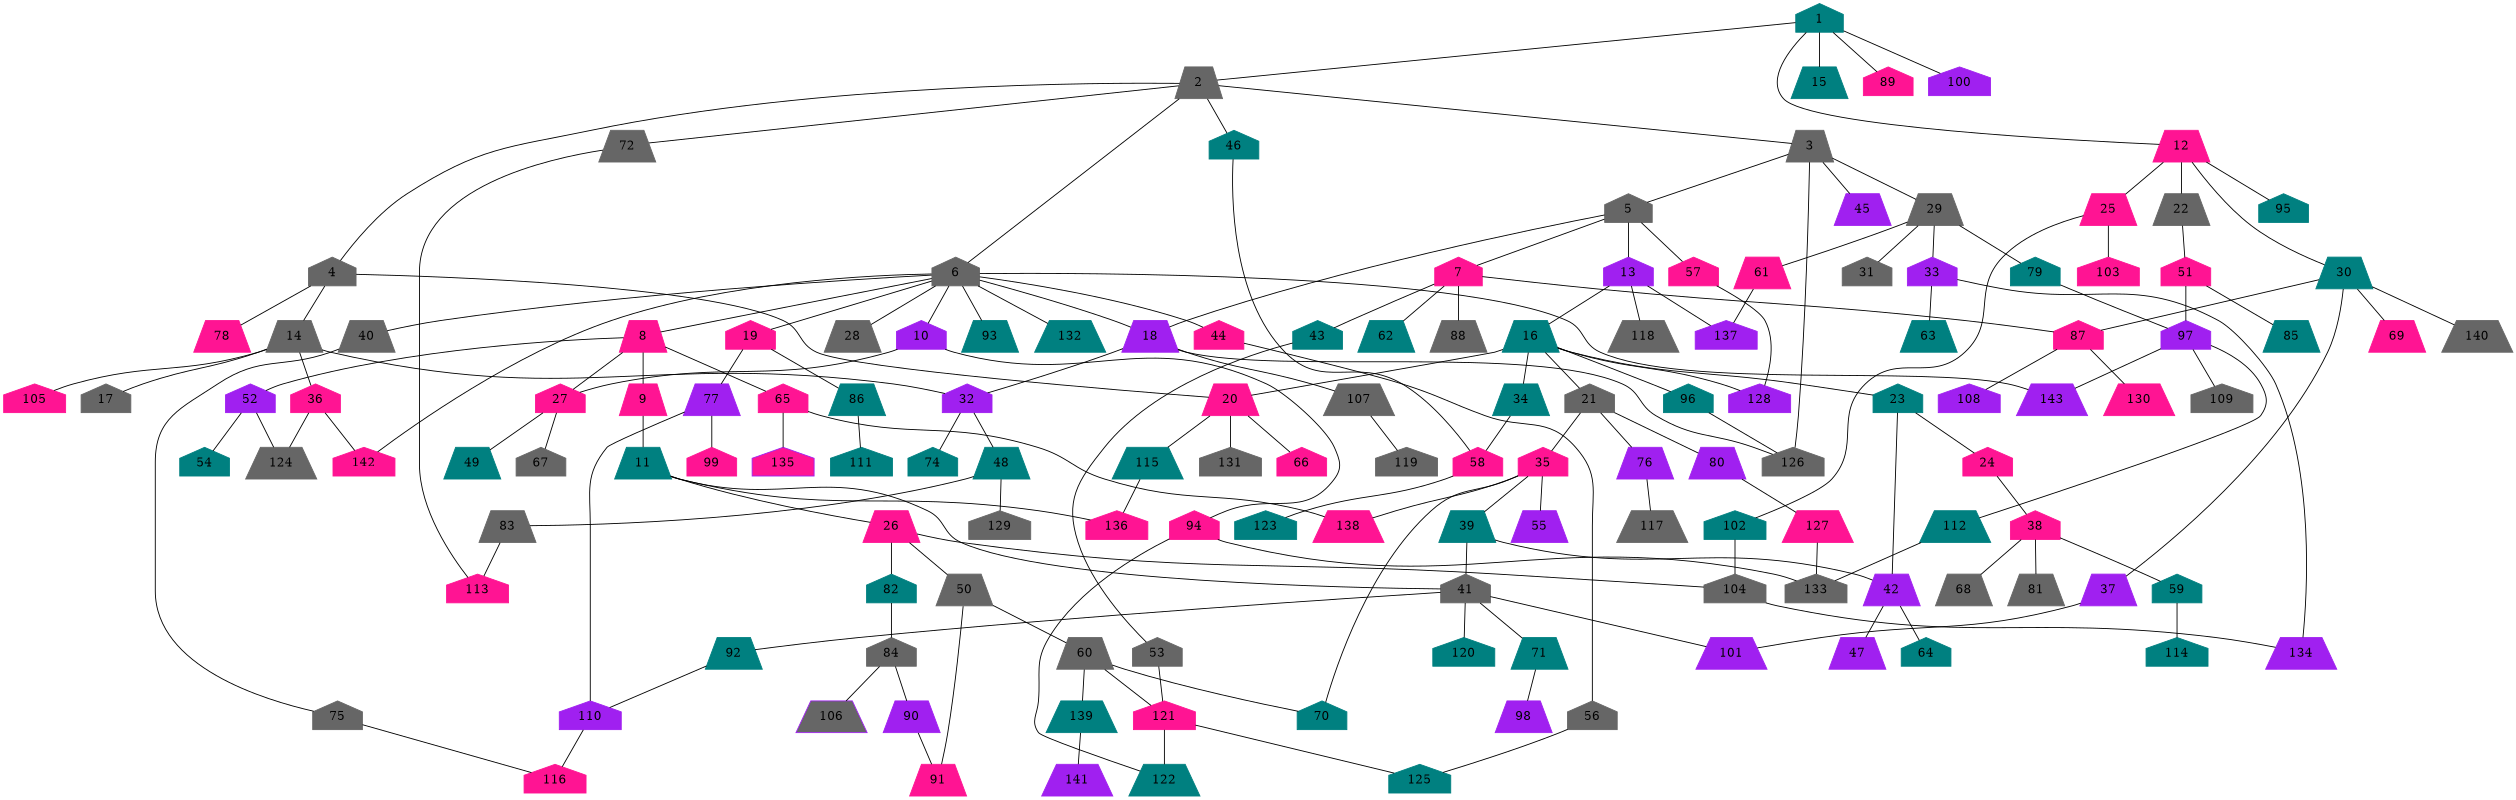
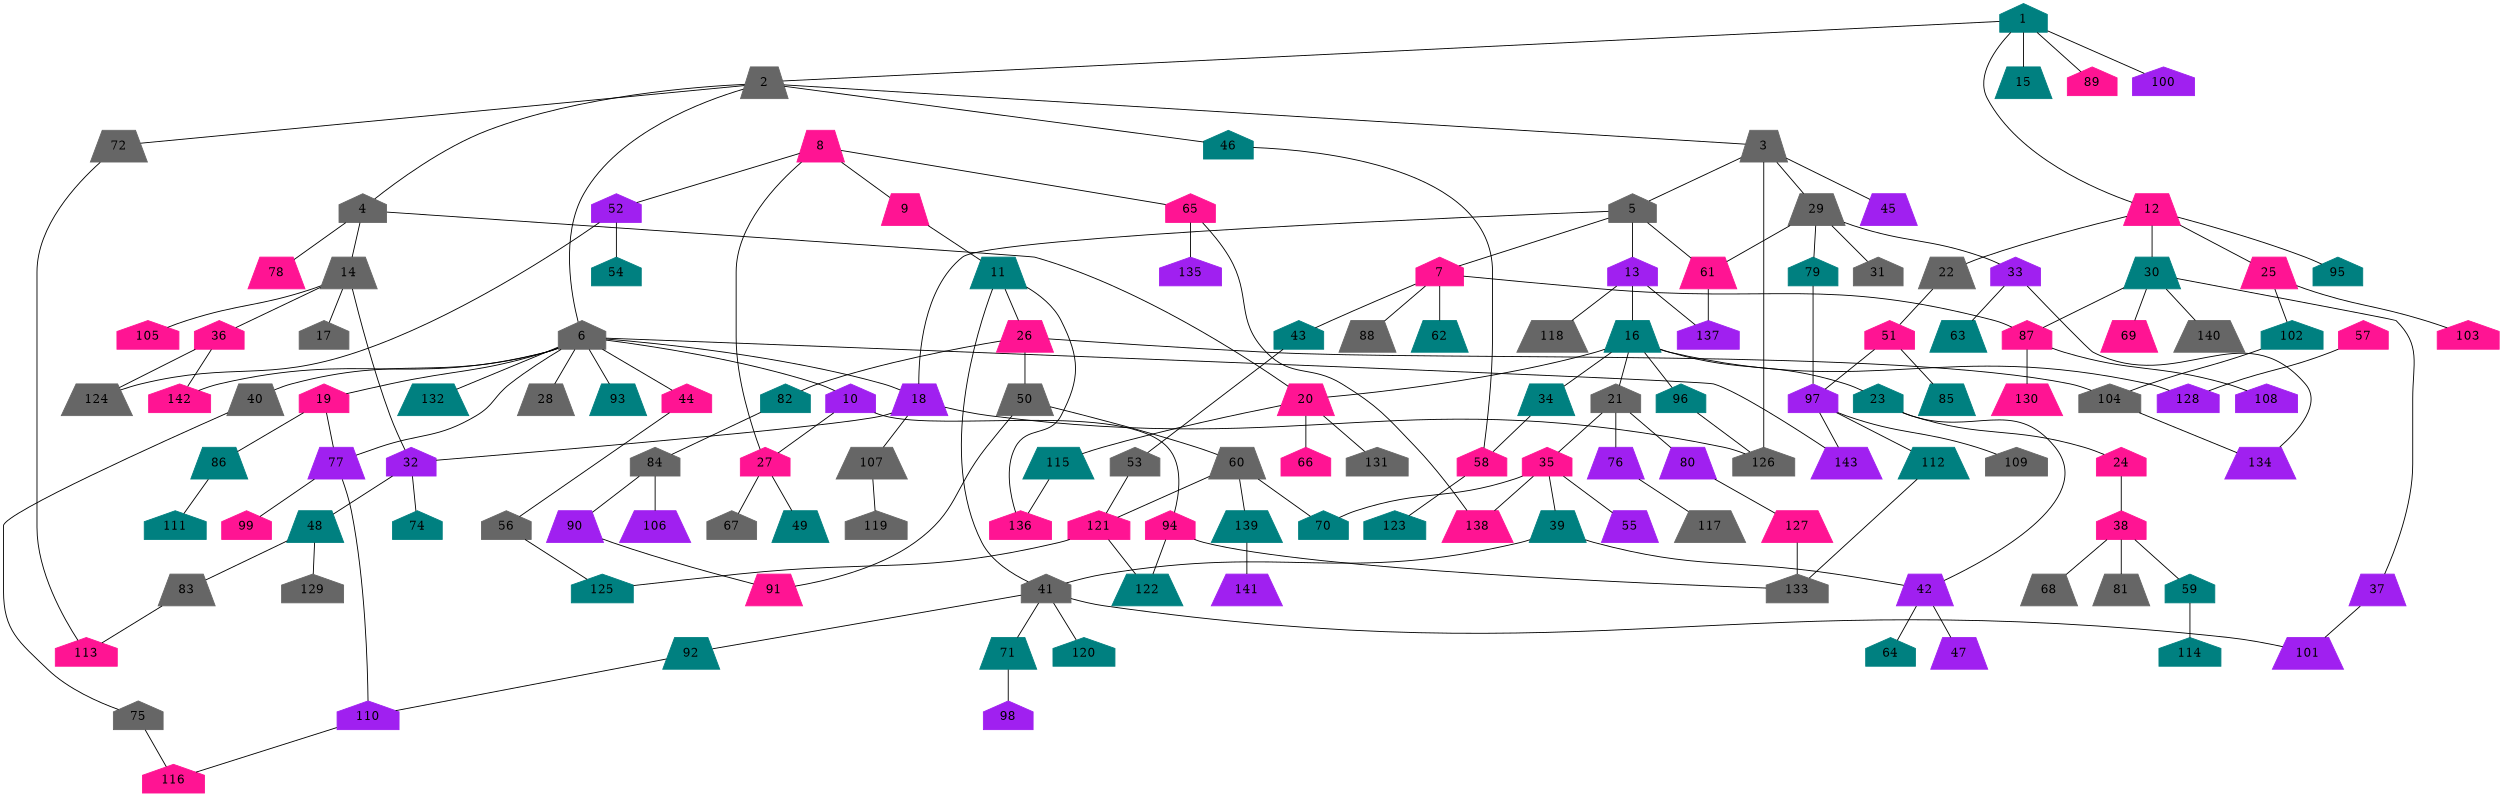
edge "5" -- "57": now "5" -- "61"
edge "6" -- "8": now "6" -- "77"
node "135": fillcolor deeppink -> purple
node "106": fillcolor gray40 -> purple
node "98": shape trapezium -> house
